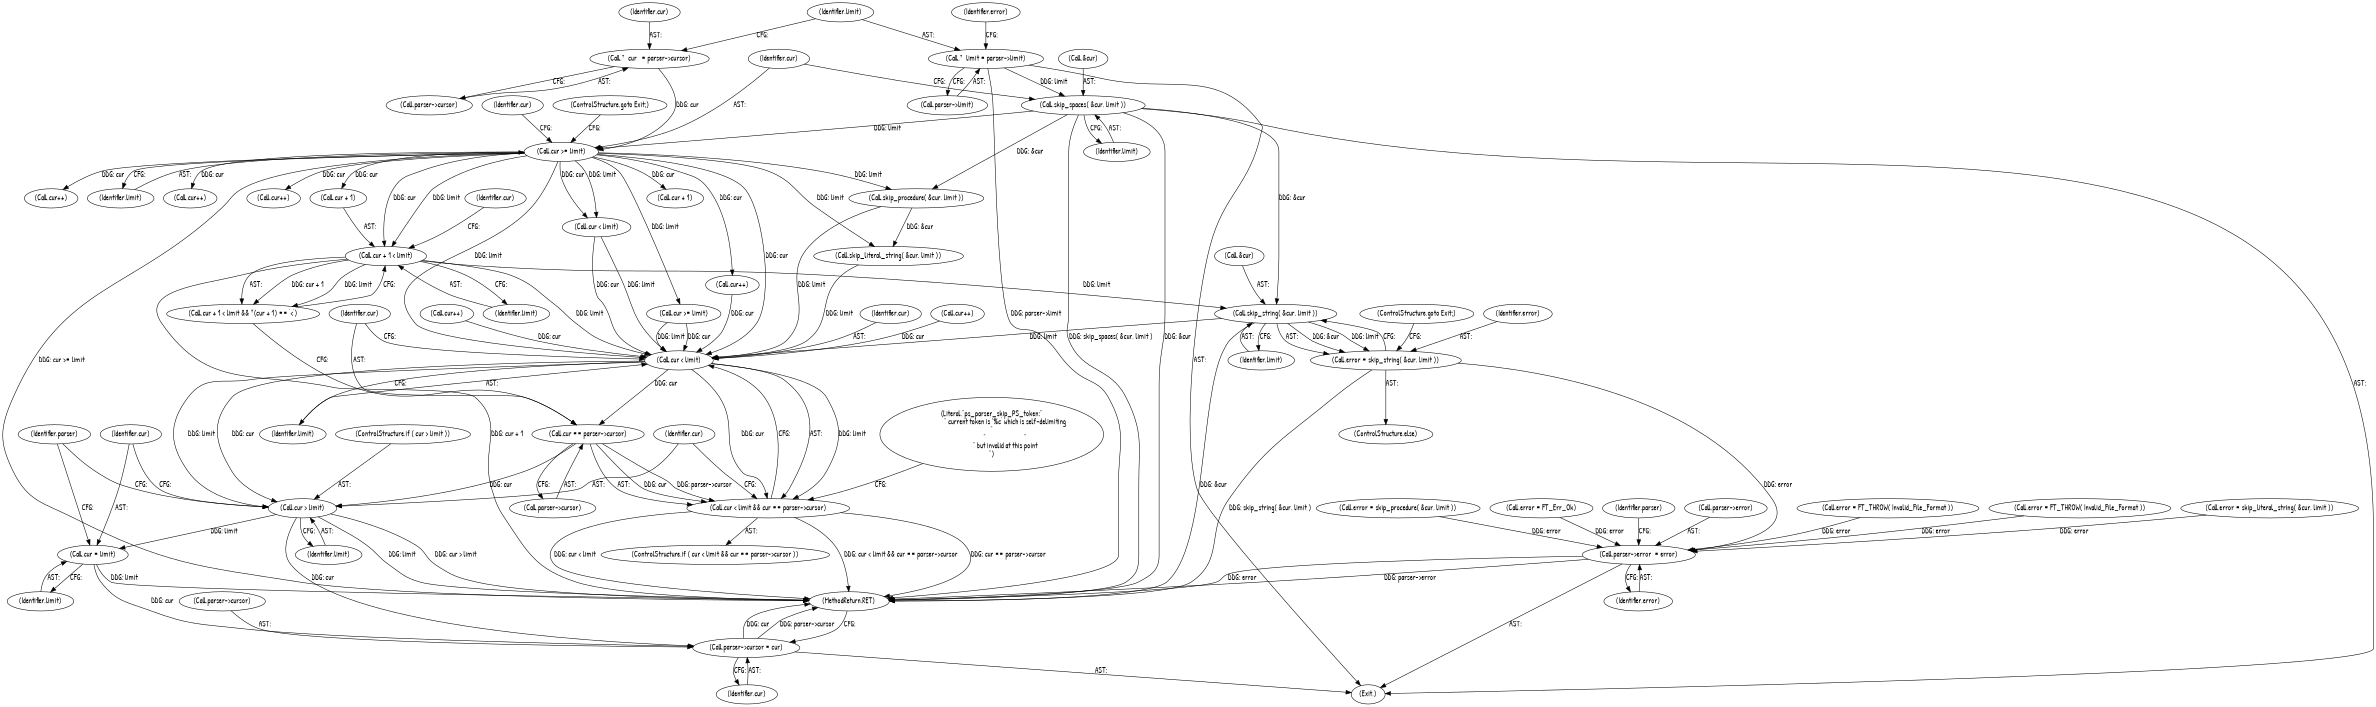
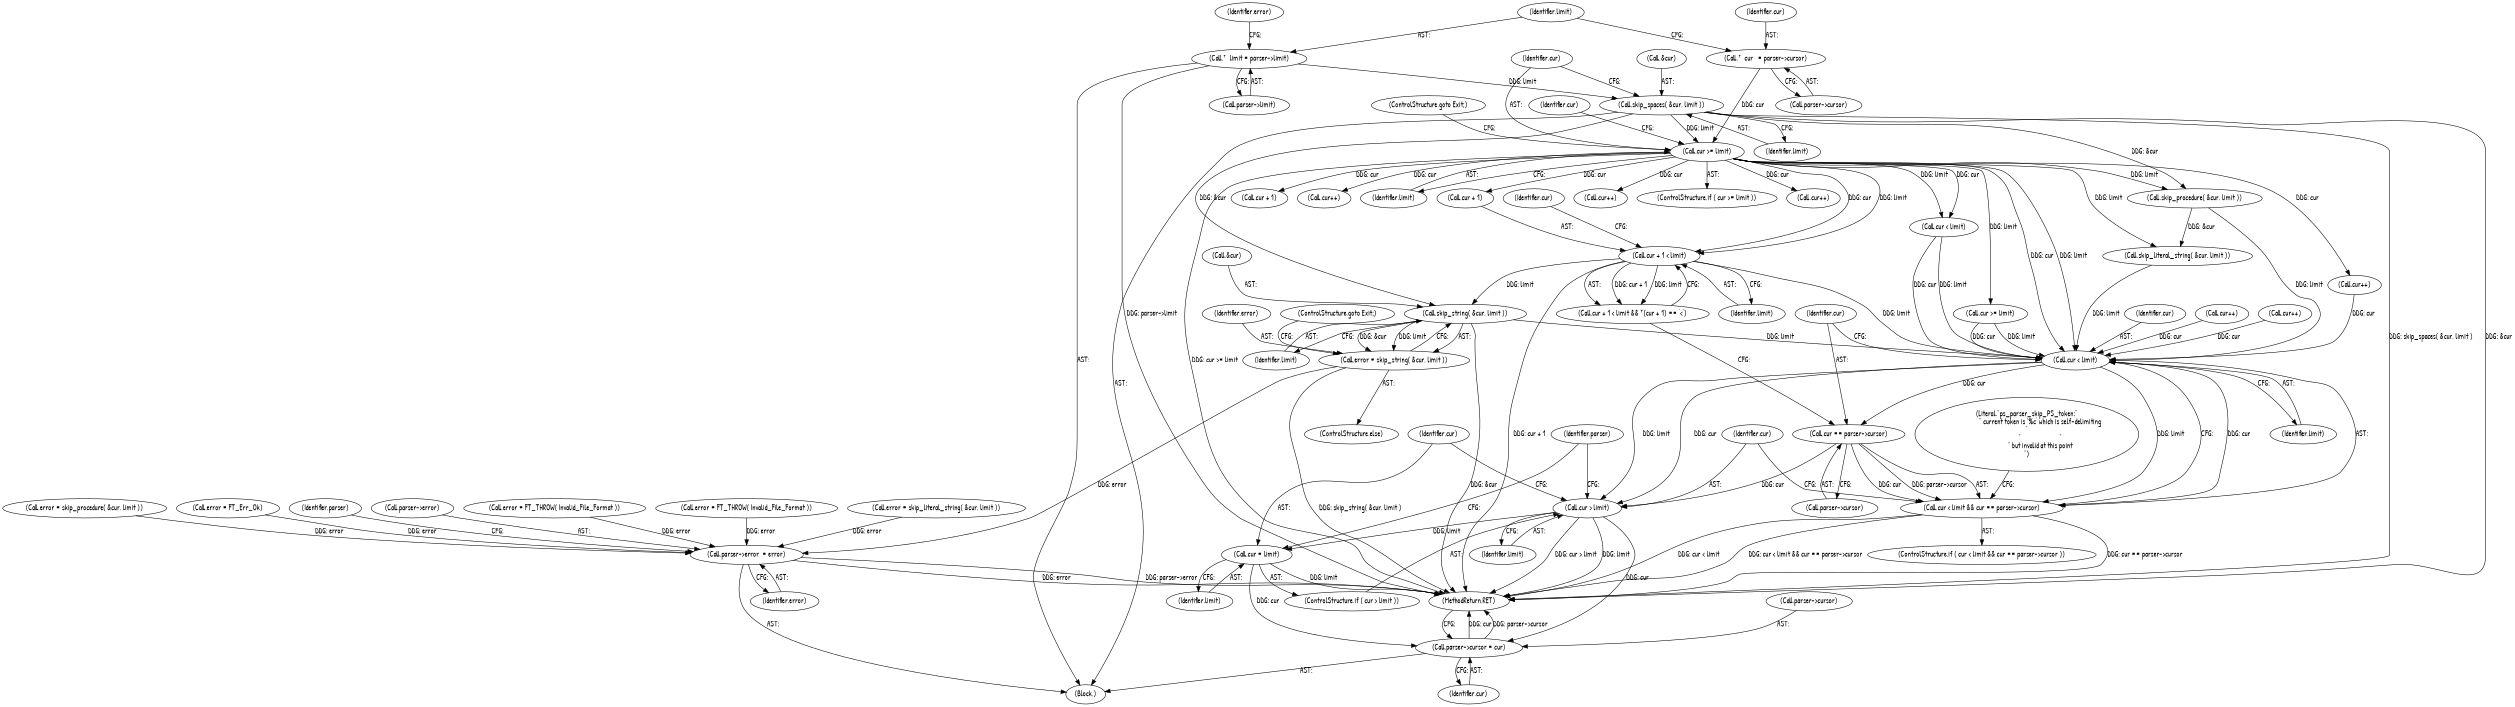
node "(ControlStructure,if ( cur >= limit ))": added
edge "(Call,cur = limit)" -> "(ControlStructure,if ( cur > limit ))": added, label "AST:"
node "(Exit,)": label "(Exit,)" -> "(Block,)"
